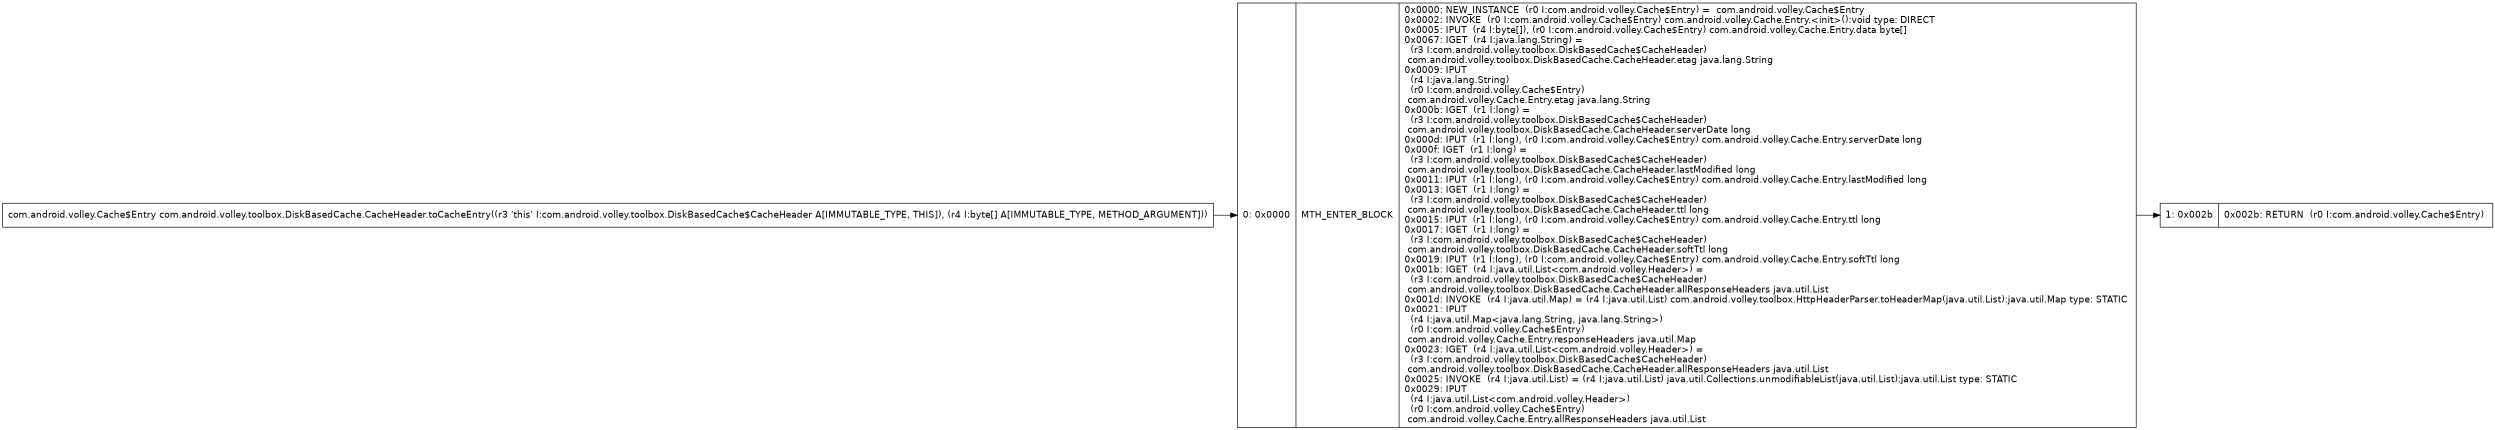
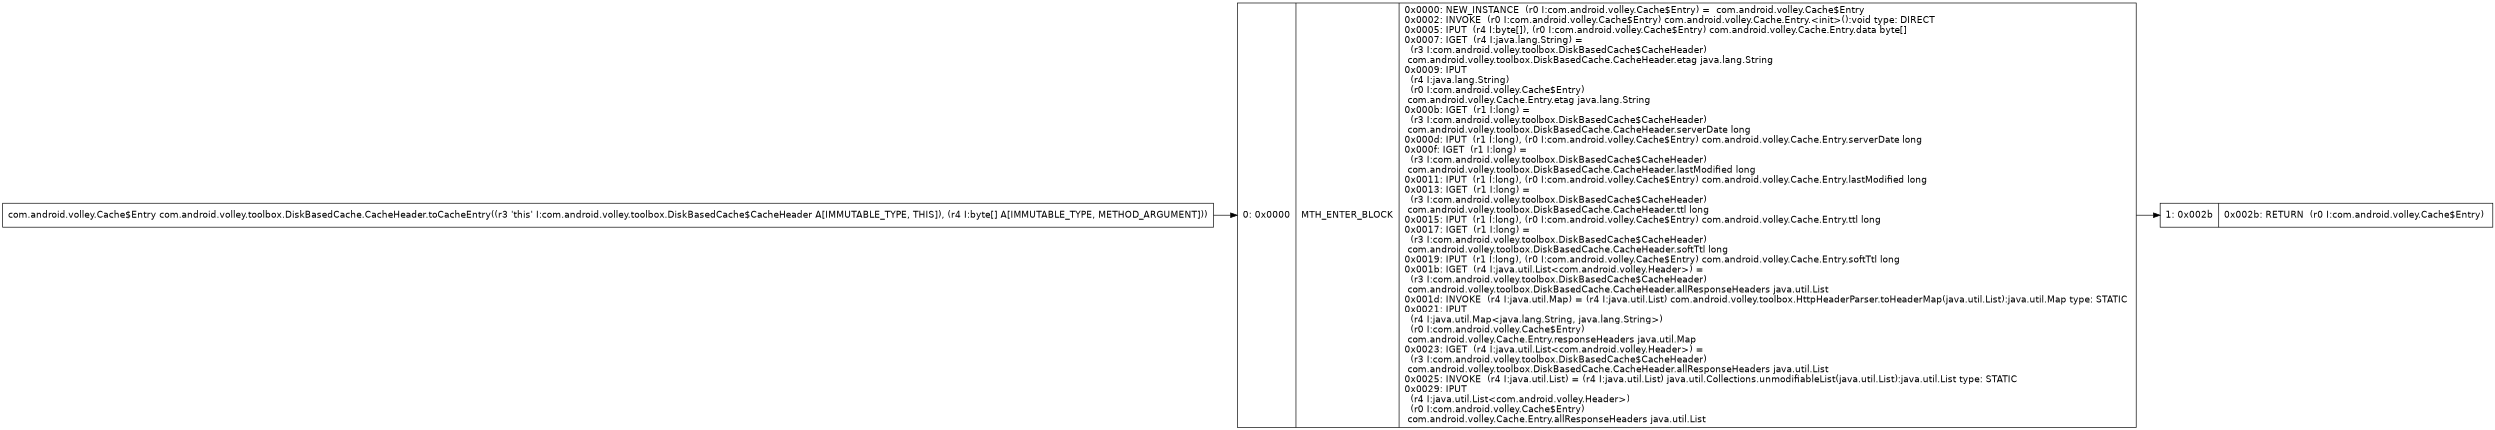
node "0: 0x0000": text "0x0067: IGET  (r4 I:java.lang.String) =" -> "0x0007: IGET  (r4 I:java.lang.String) ="
